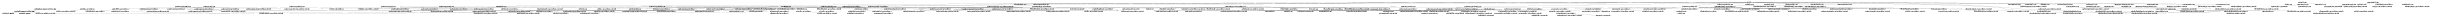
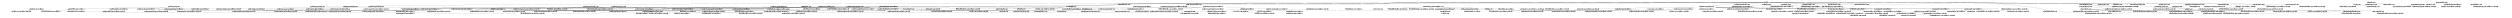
node "org.unbescape:unbescape:jar:1.1.6.RELEASE:compile": removed
